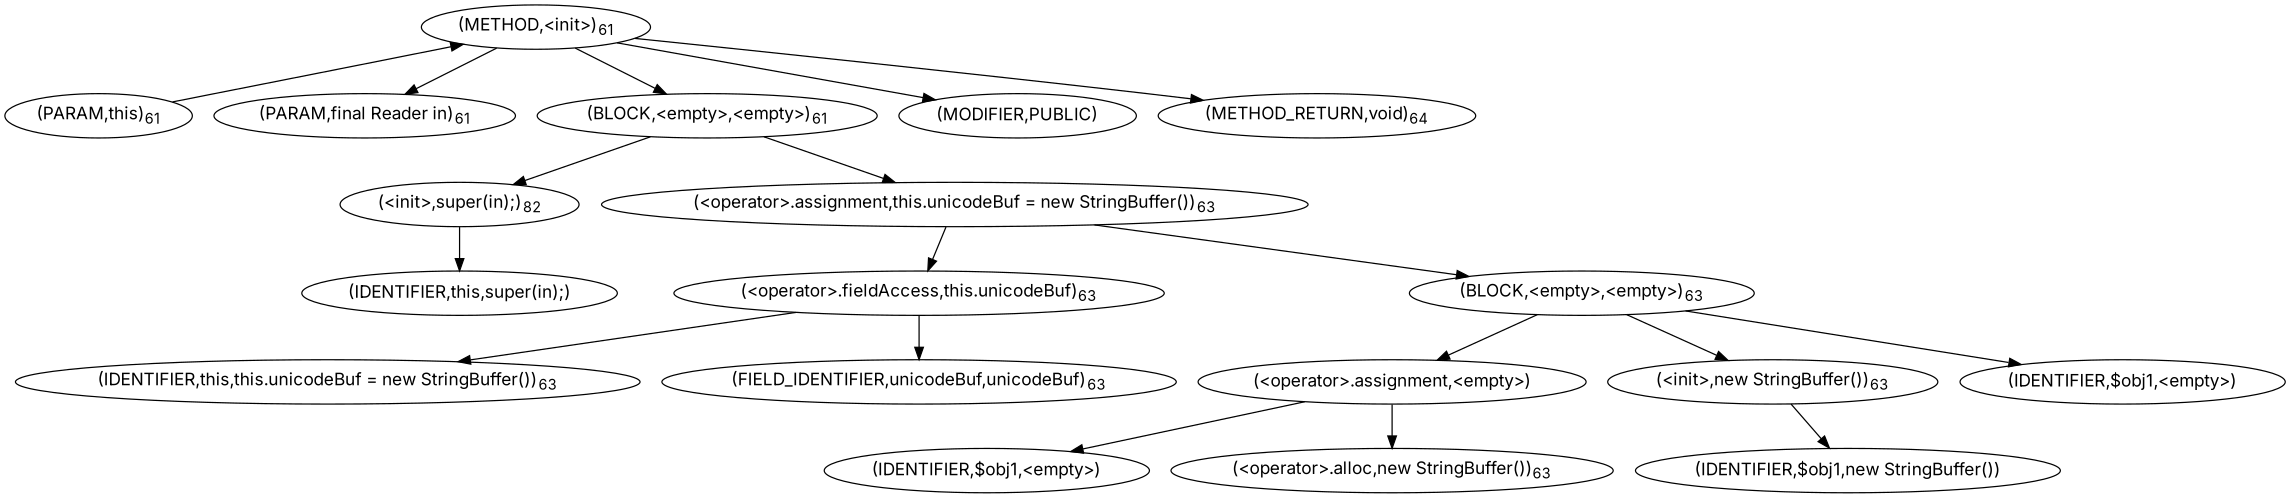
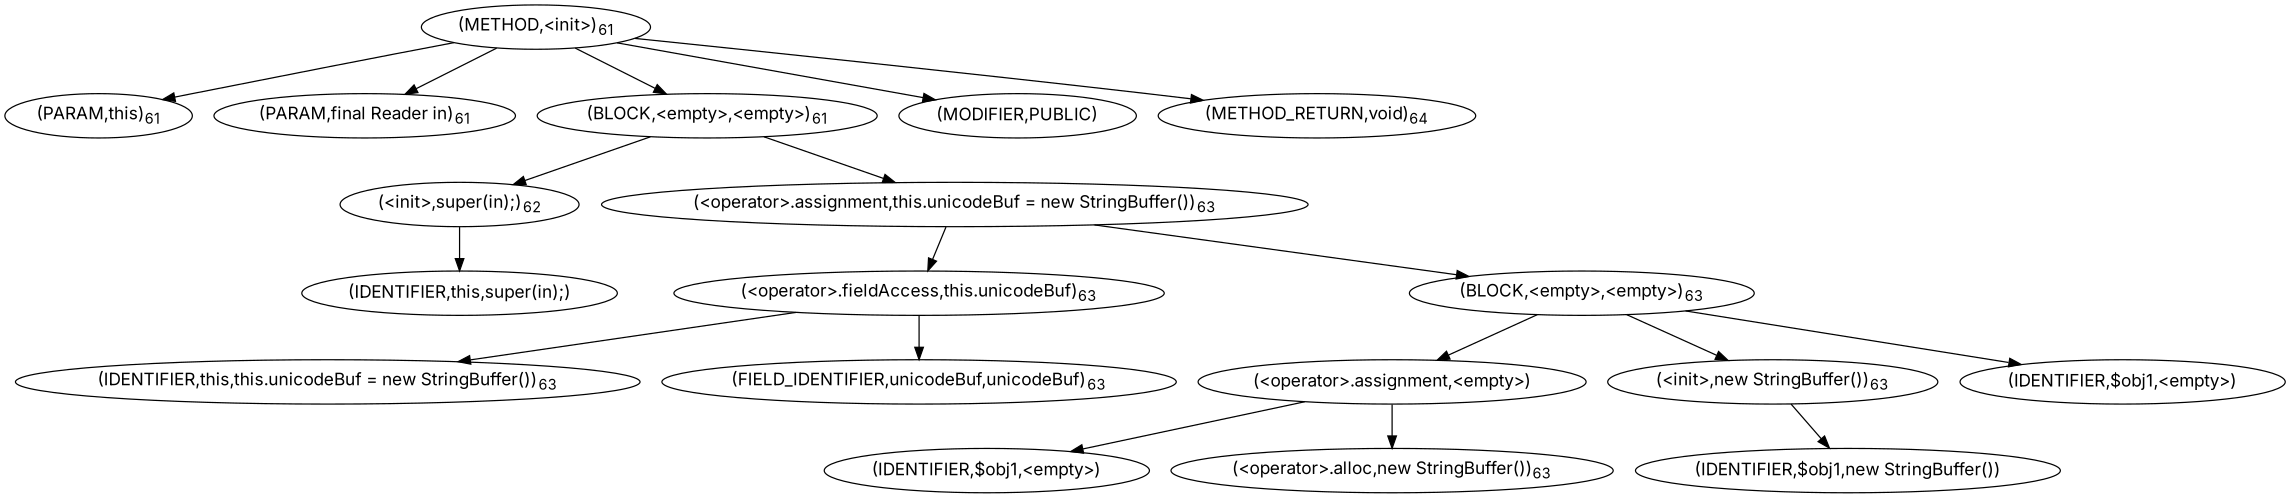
edge "(PARAM,this)" -> "(METHOD,<init>)": reversed
node "(<init>,super(in);)": text "82" -> "62"
